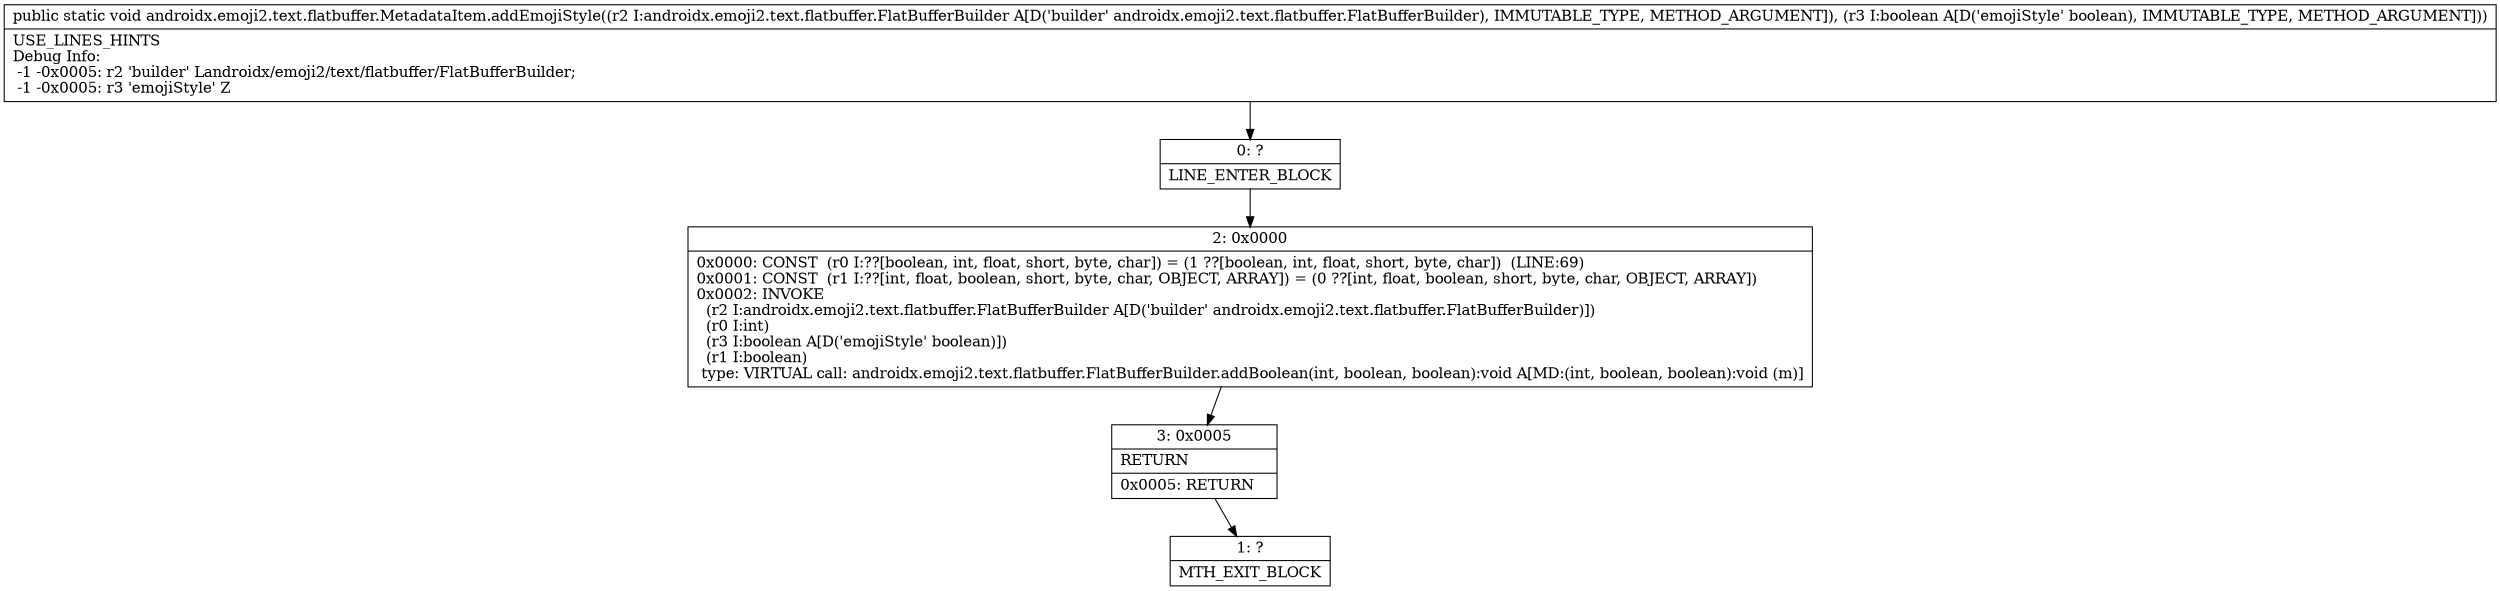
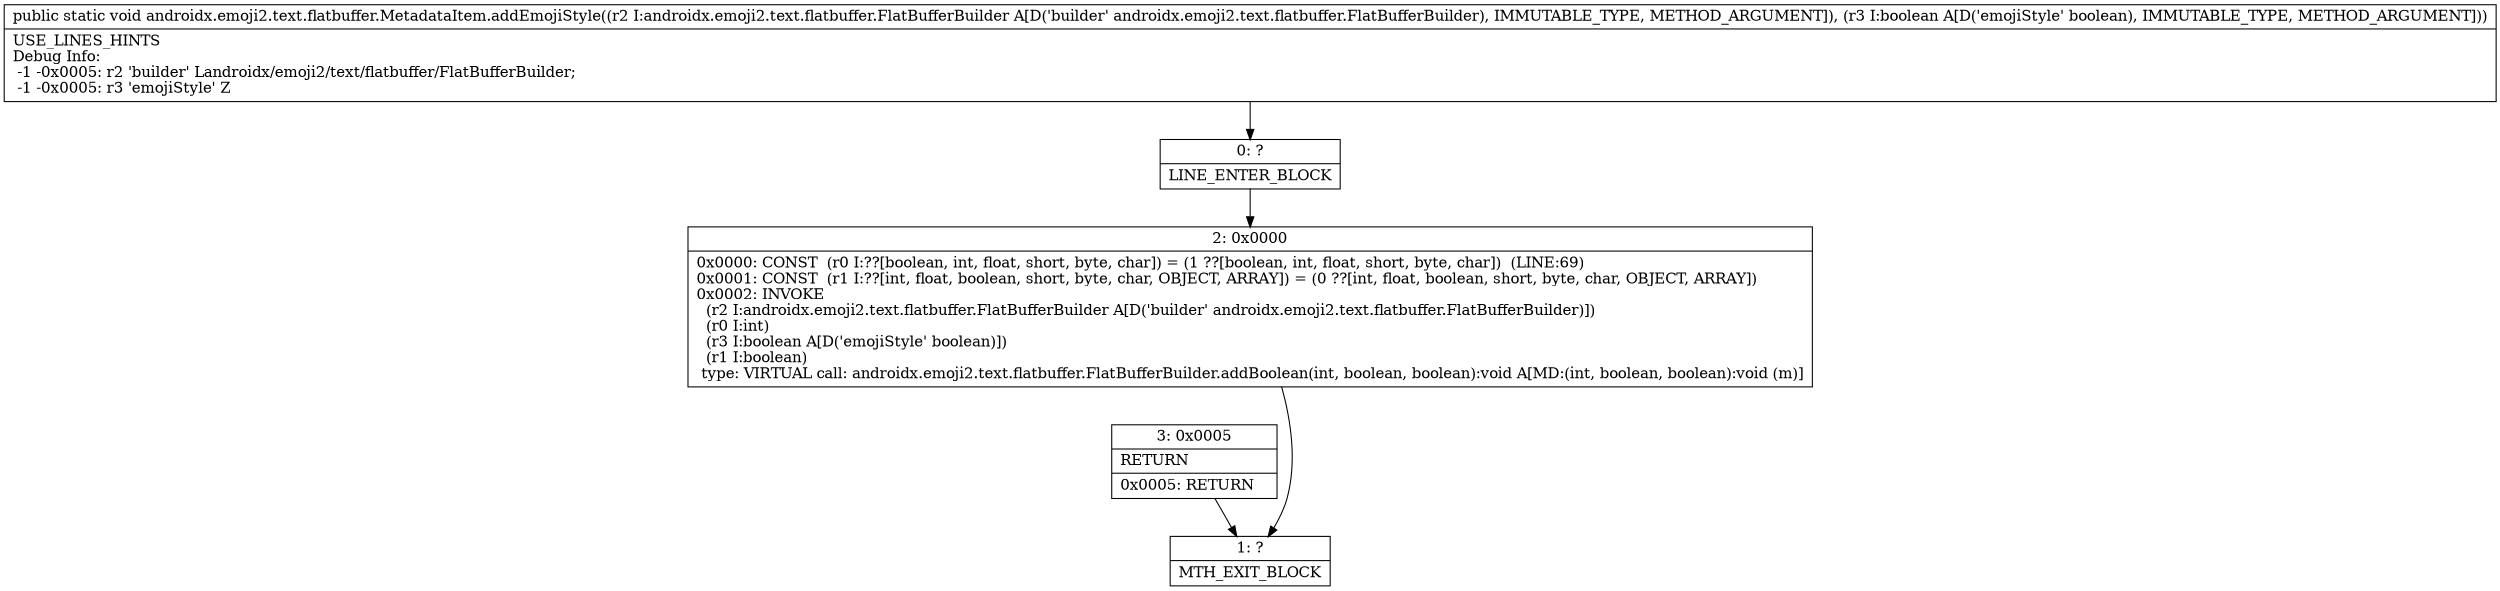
edge "2: 0x0000" -> "3: 0x0005": now "2: 0x0000" -> "1: ?"
